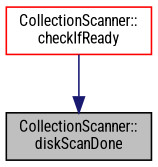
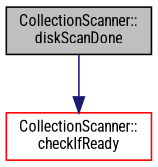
edge "CollectionScanner:: checkIfReady" -> "CollectionScanner:: diskScanDone": reversed
